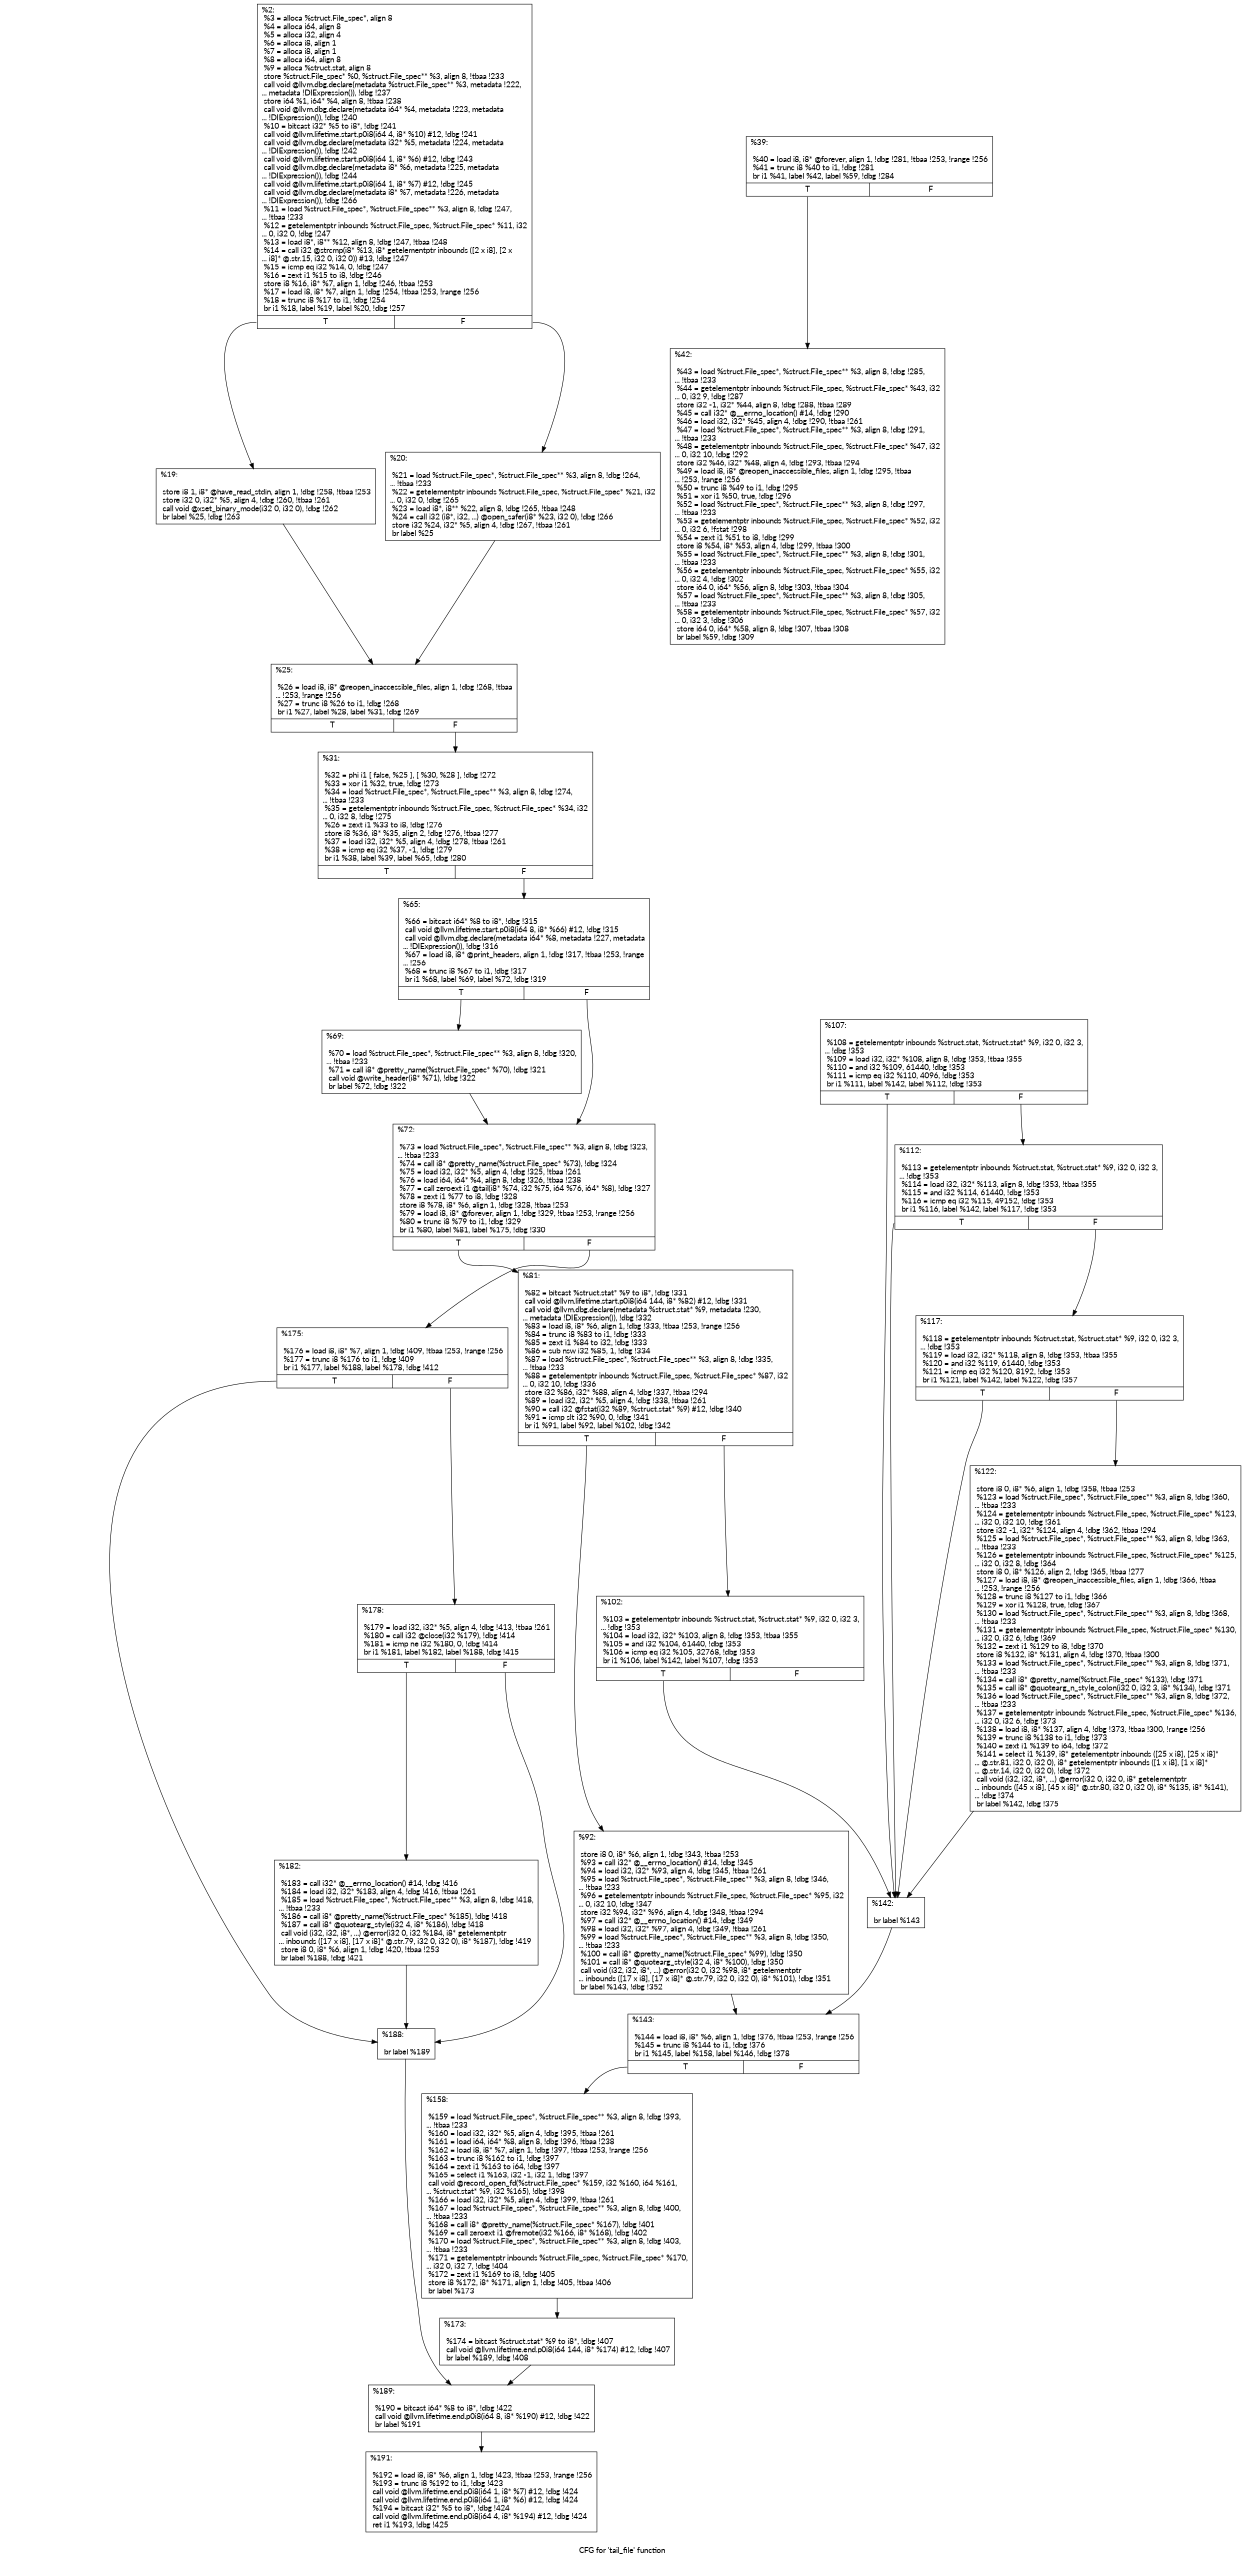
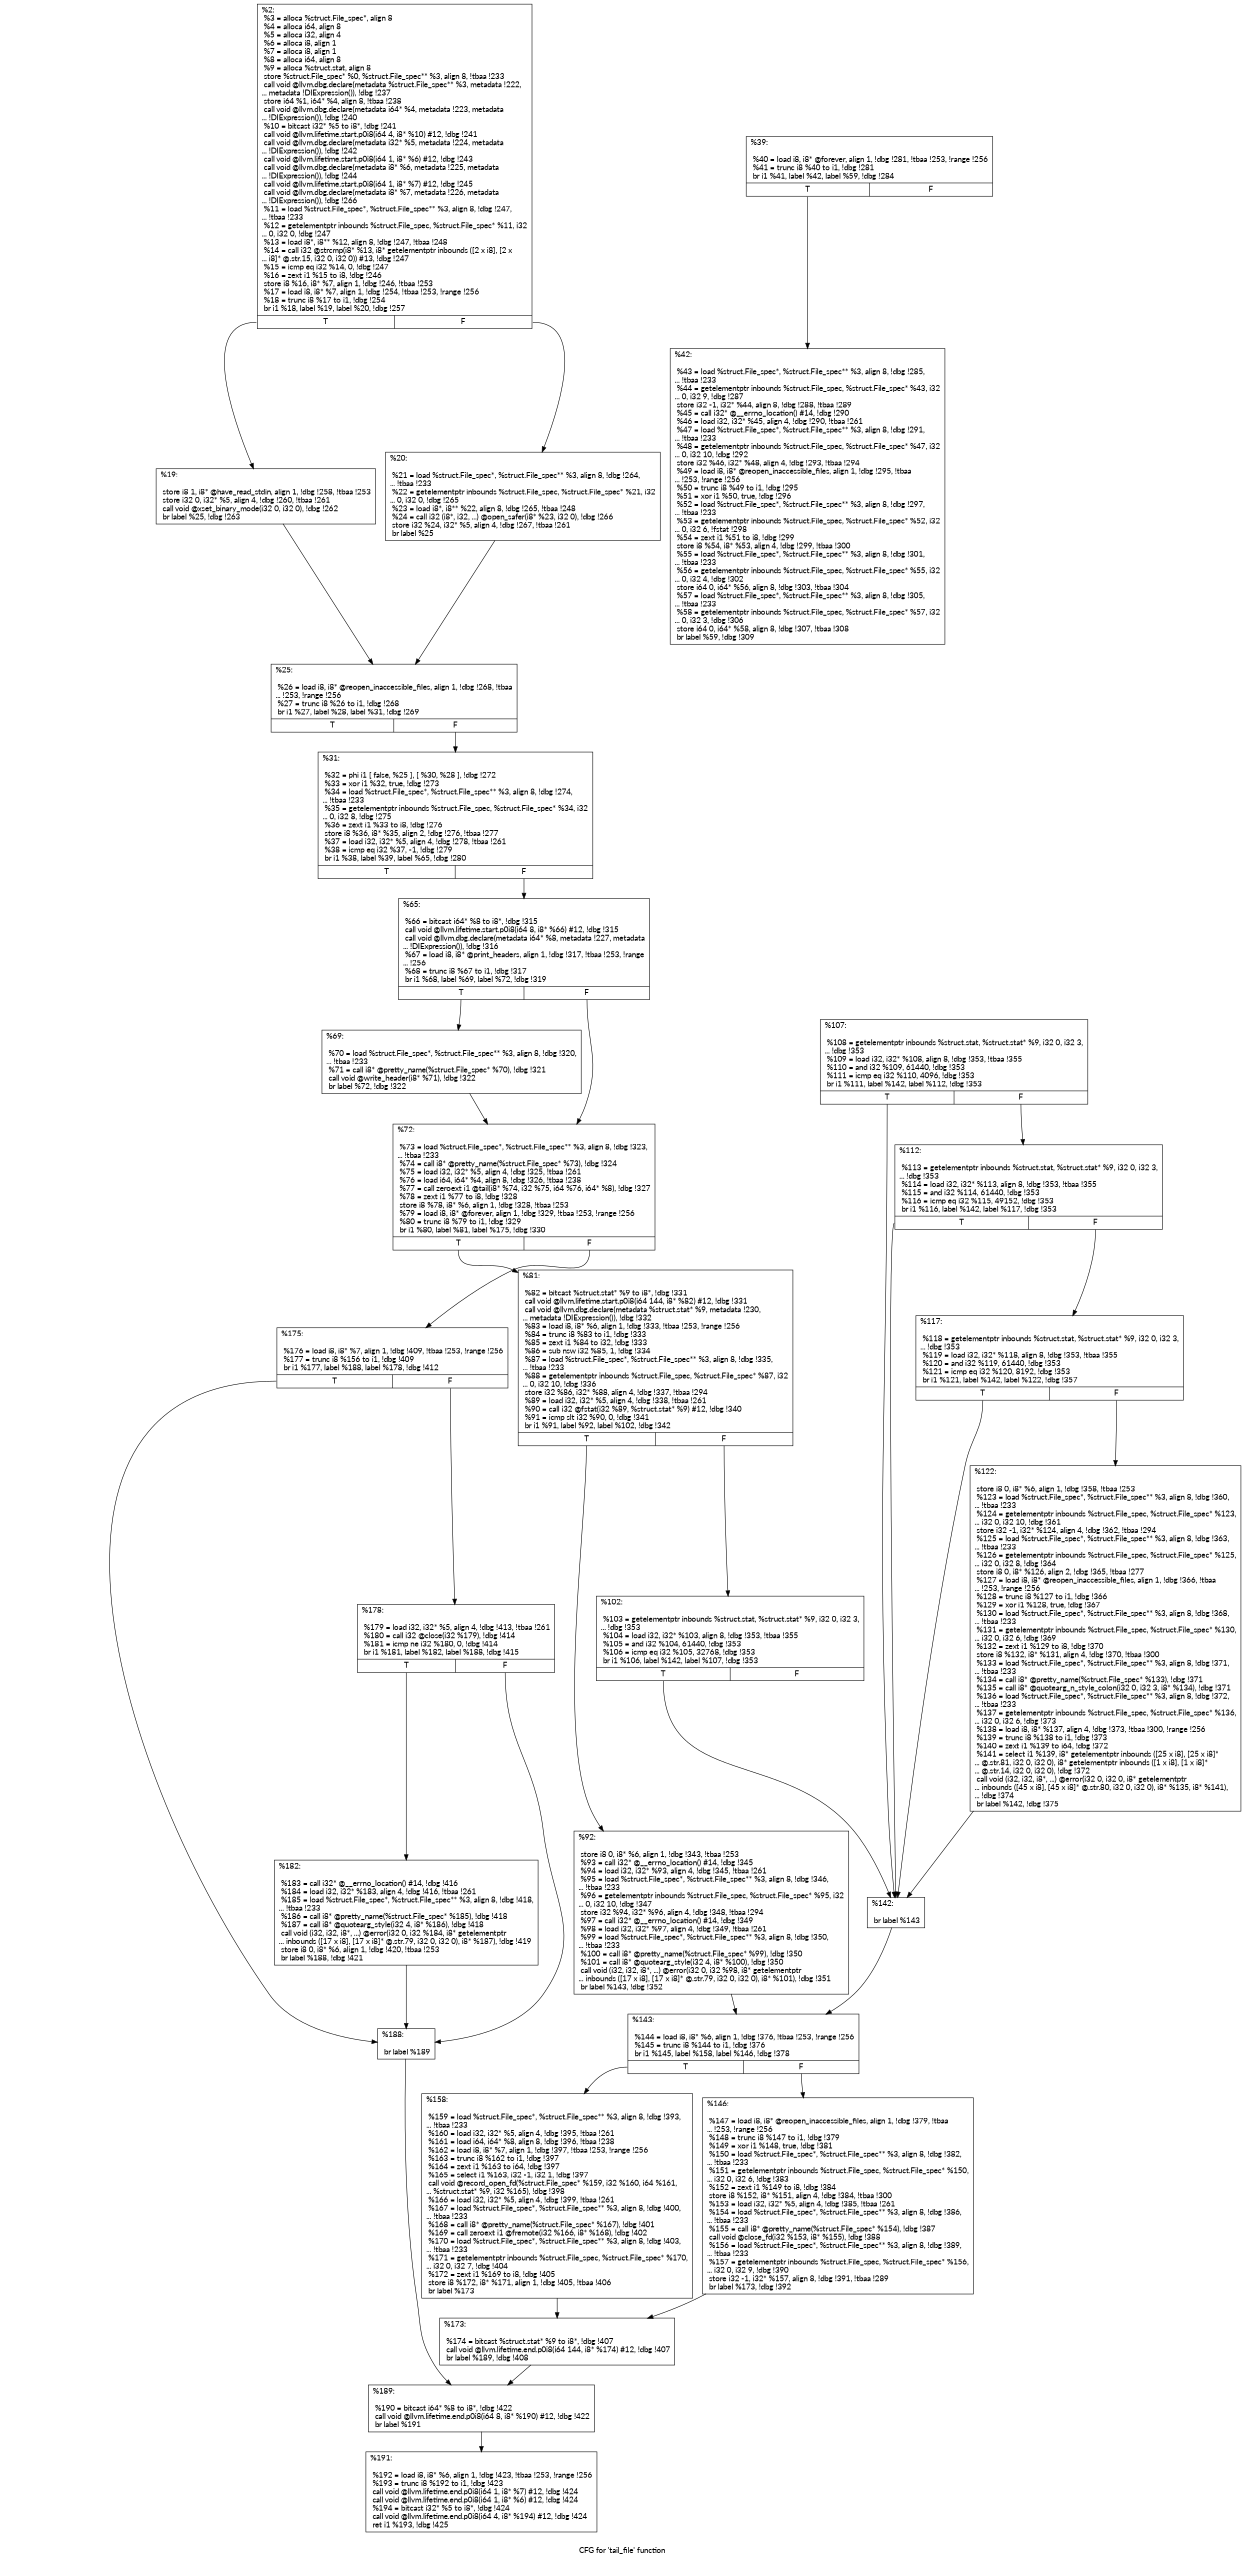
node "%31:": text "%26 = zext i1 %33 to i8, !dbg !276" -> "%36 = zext i1 %33 to i8, !dbg !276"
node "%175:": text "%177 = trunc i8 %176 to i1, !dbg !409" -> "%177 = trunc i8 %156 to i1, !dbg !409"
node "%146:": added
